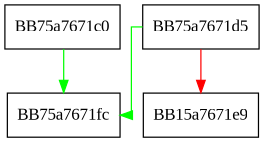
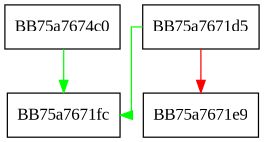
node "BB75a7671c0": label "BB75a7671c0" -> "BB75a7674c0"
node "BB15a7671e9": label "BB15a7671e9" -> "BB75a7671e9"
